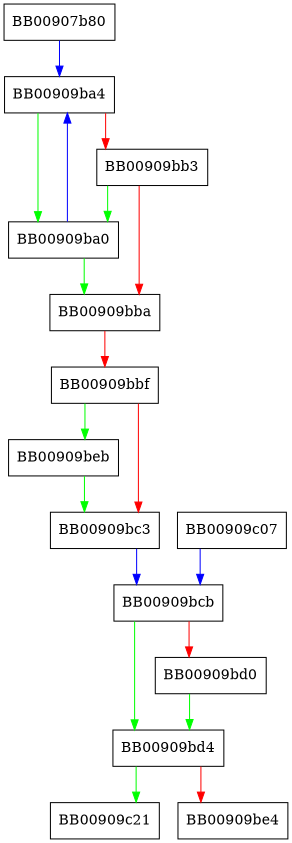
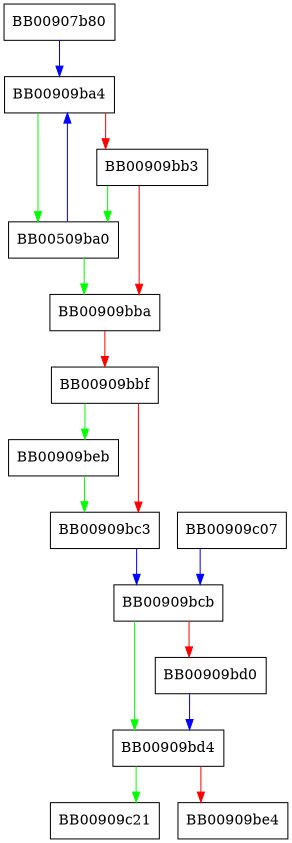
node "BB00909ba0": label "BB00909ba0" -> "BB00509ba0"
edge "BB00909bd0" -> "BB00909bd4": color green -> blue
